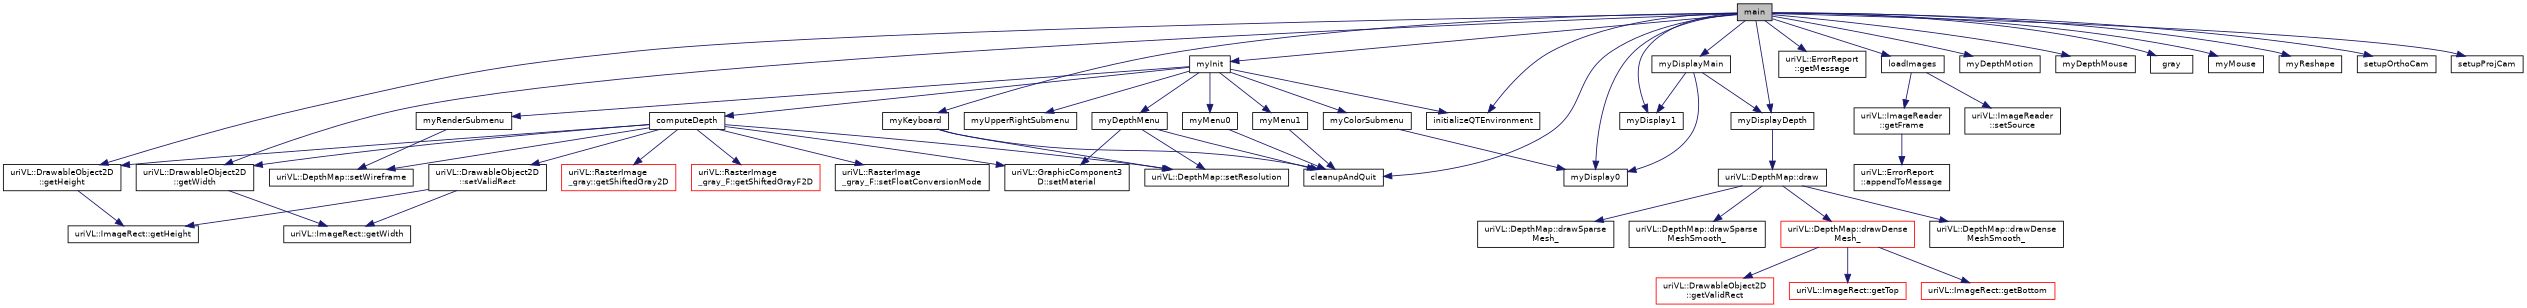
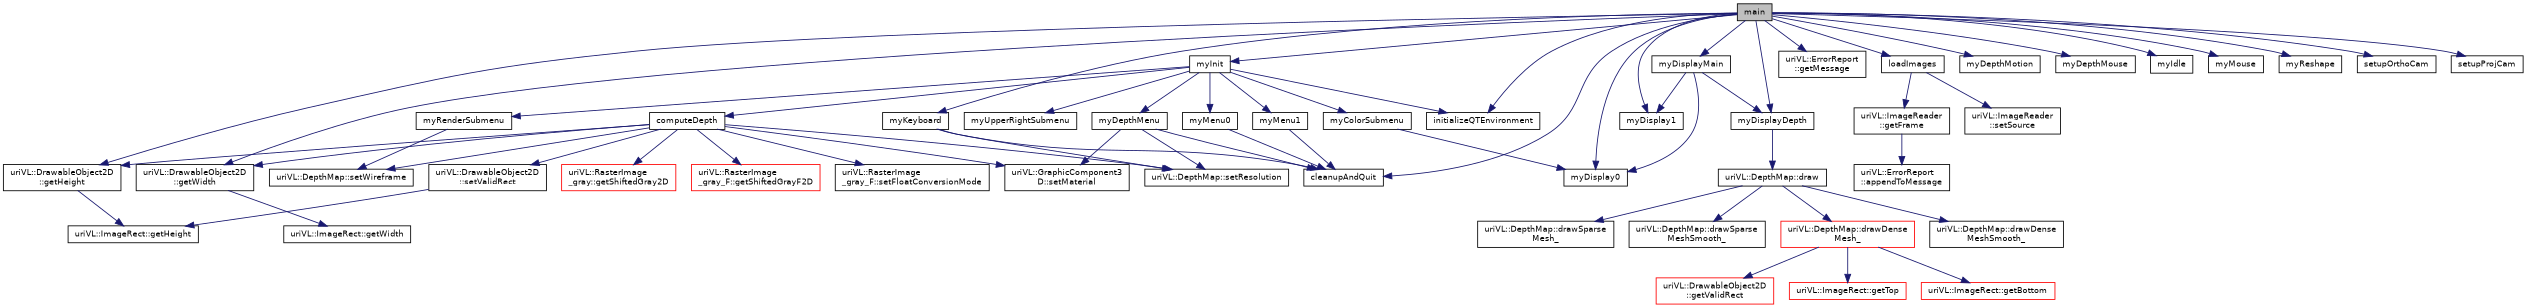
node "gray": label "gray" -> "myIdle"
edge "uriVL::DrawableObject2D ::setValidRect" -> "uriVL::ImageRect::getWidth": removed
